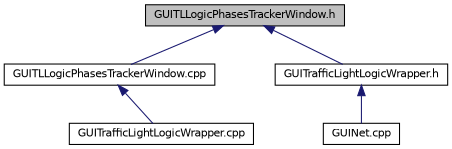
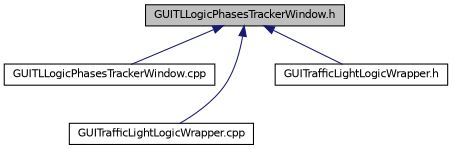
edge "GUITrafficLightLogicWrapper.cpp" -> "GUITLLogicPhasesTrackerWindow.cpp": now "GUITrafficLightLogicWrapper.cpp" -> "GUITLLogicPhasesTrackerWindow.h"
node "GUINet.cpp": removed
